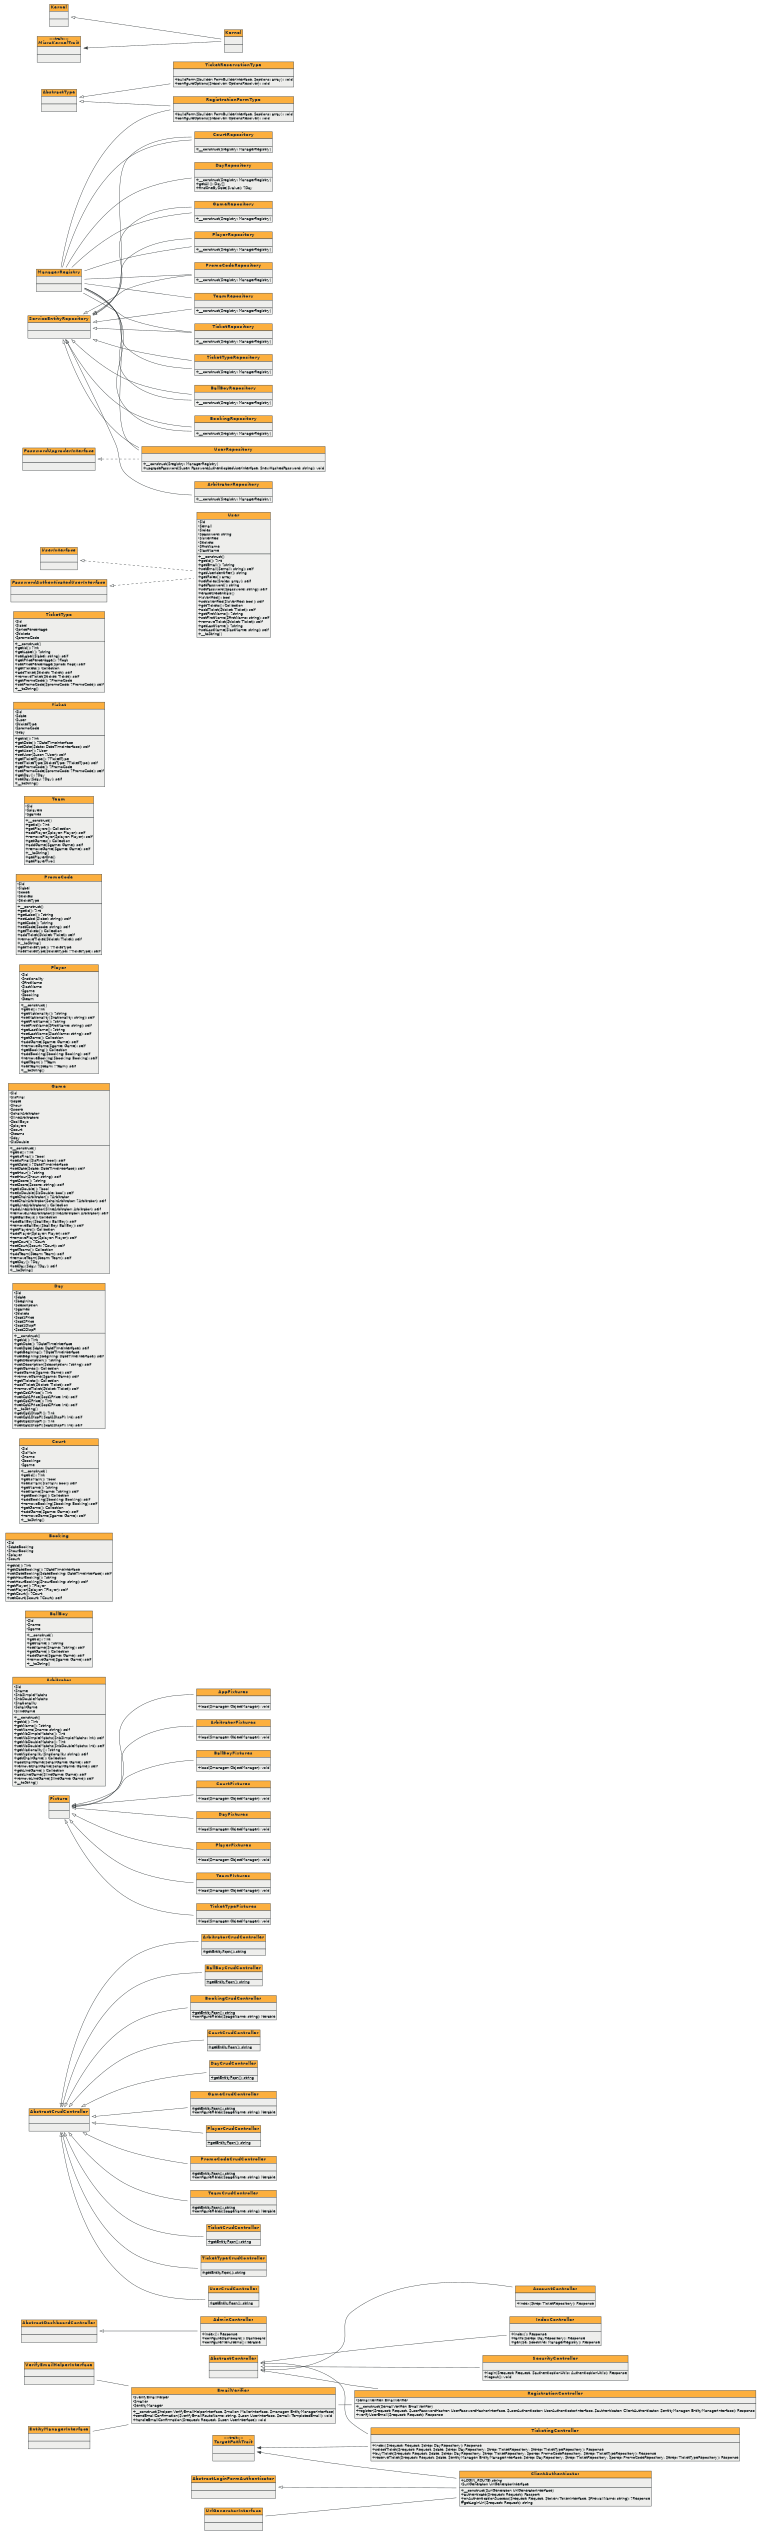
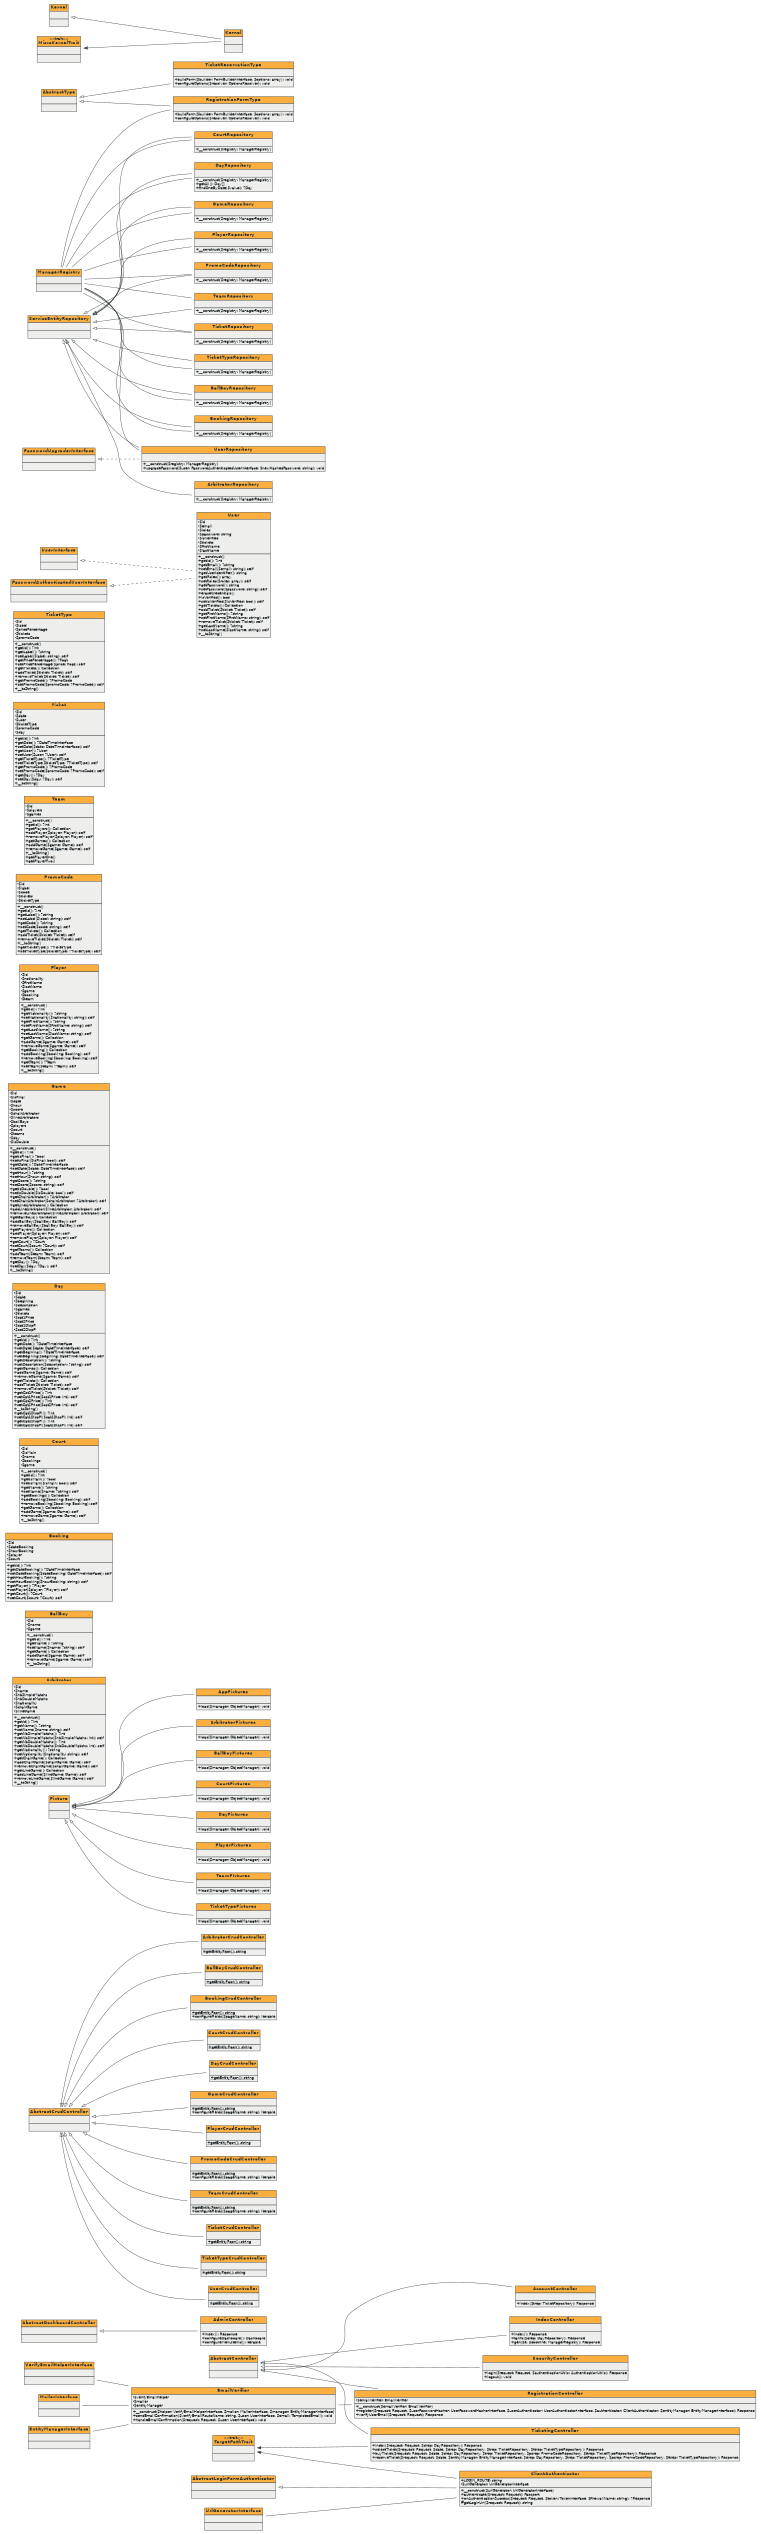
edge "DayRepository" -> "ServiceEntityRepository": added
node "MailerInterface": added
